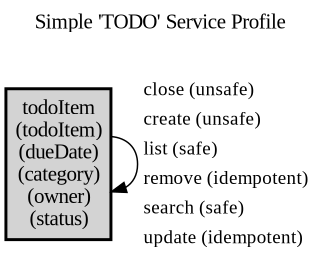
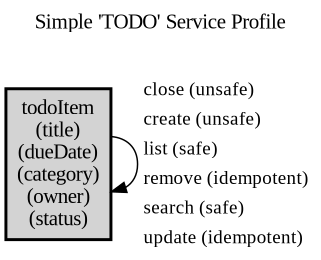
node "todoItem": text "(todoItem)" -> "(title)"
